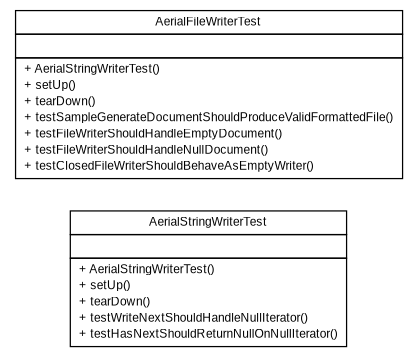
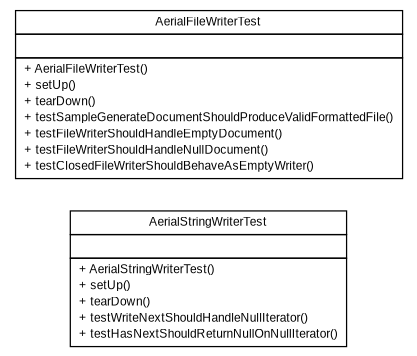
node "AerialFileWriterTest": text "+ AerialStringWriterTest()" -> "+ AerialFileWriterTest()"
